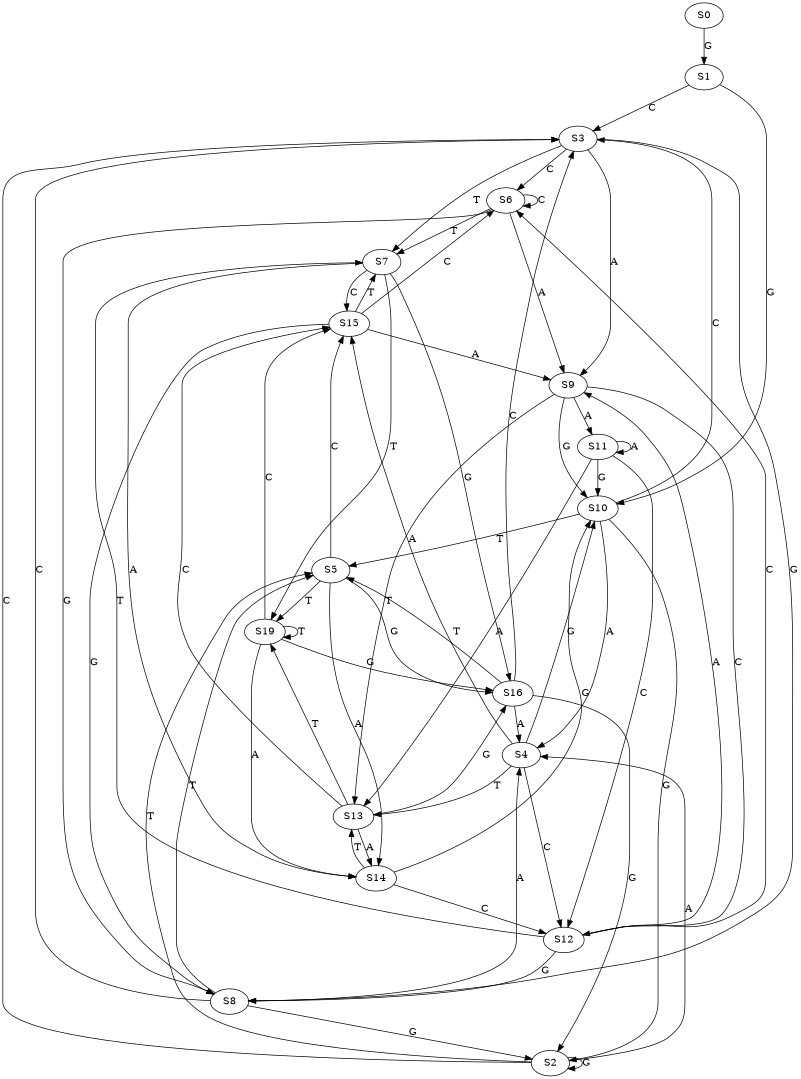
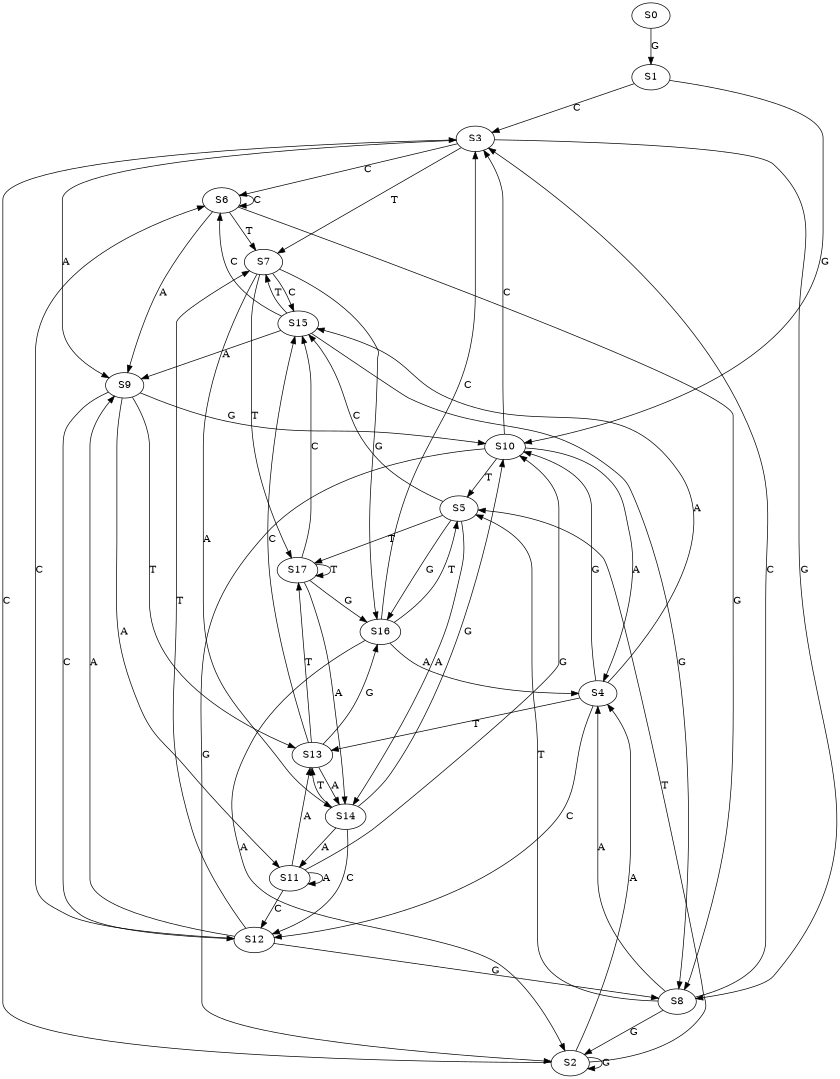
node "S19": label "S19" -> "S17"
edge "S14" -> "S11": added, label "A"
edge "S16" -> "S2": label "G" -> "A"
